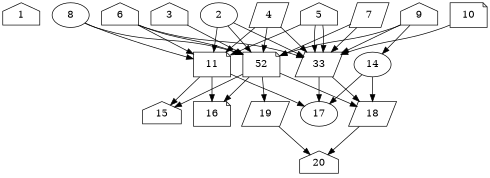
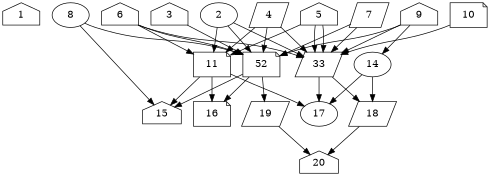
edge "8" -> "11": now "8" -> "15"
edge "52" -> "18": removed
